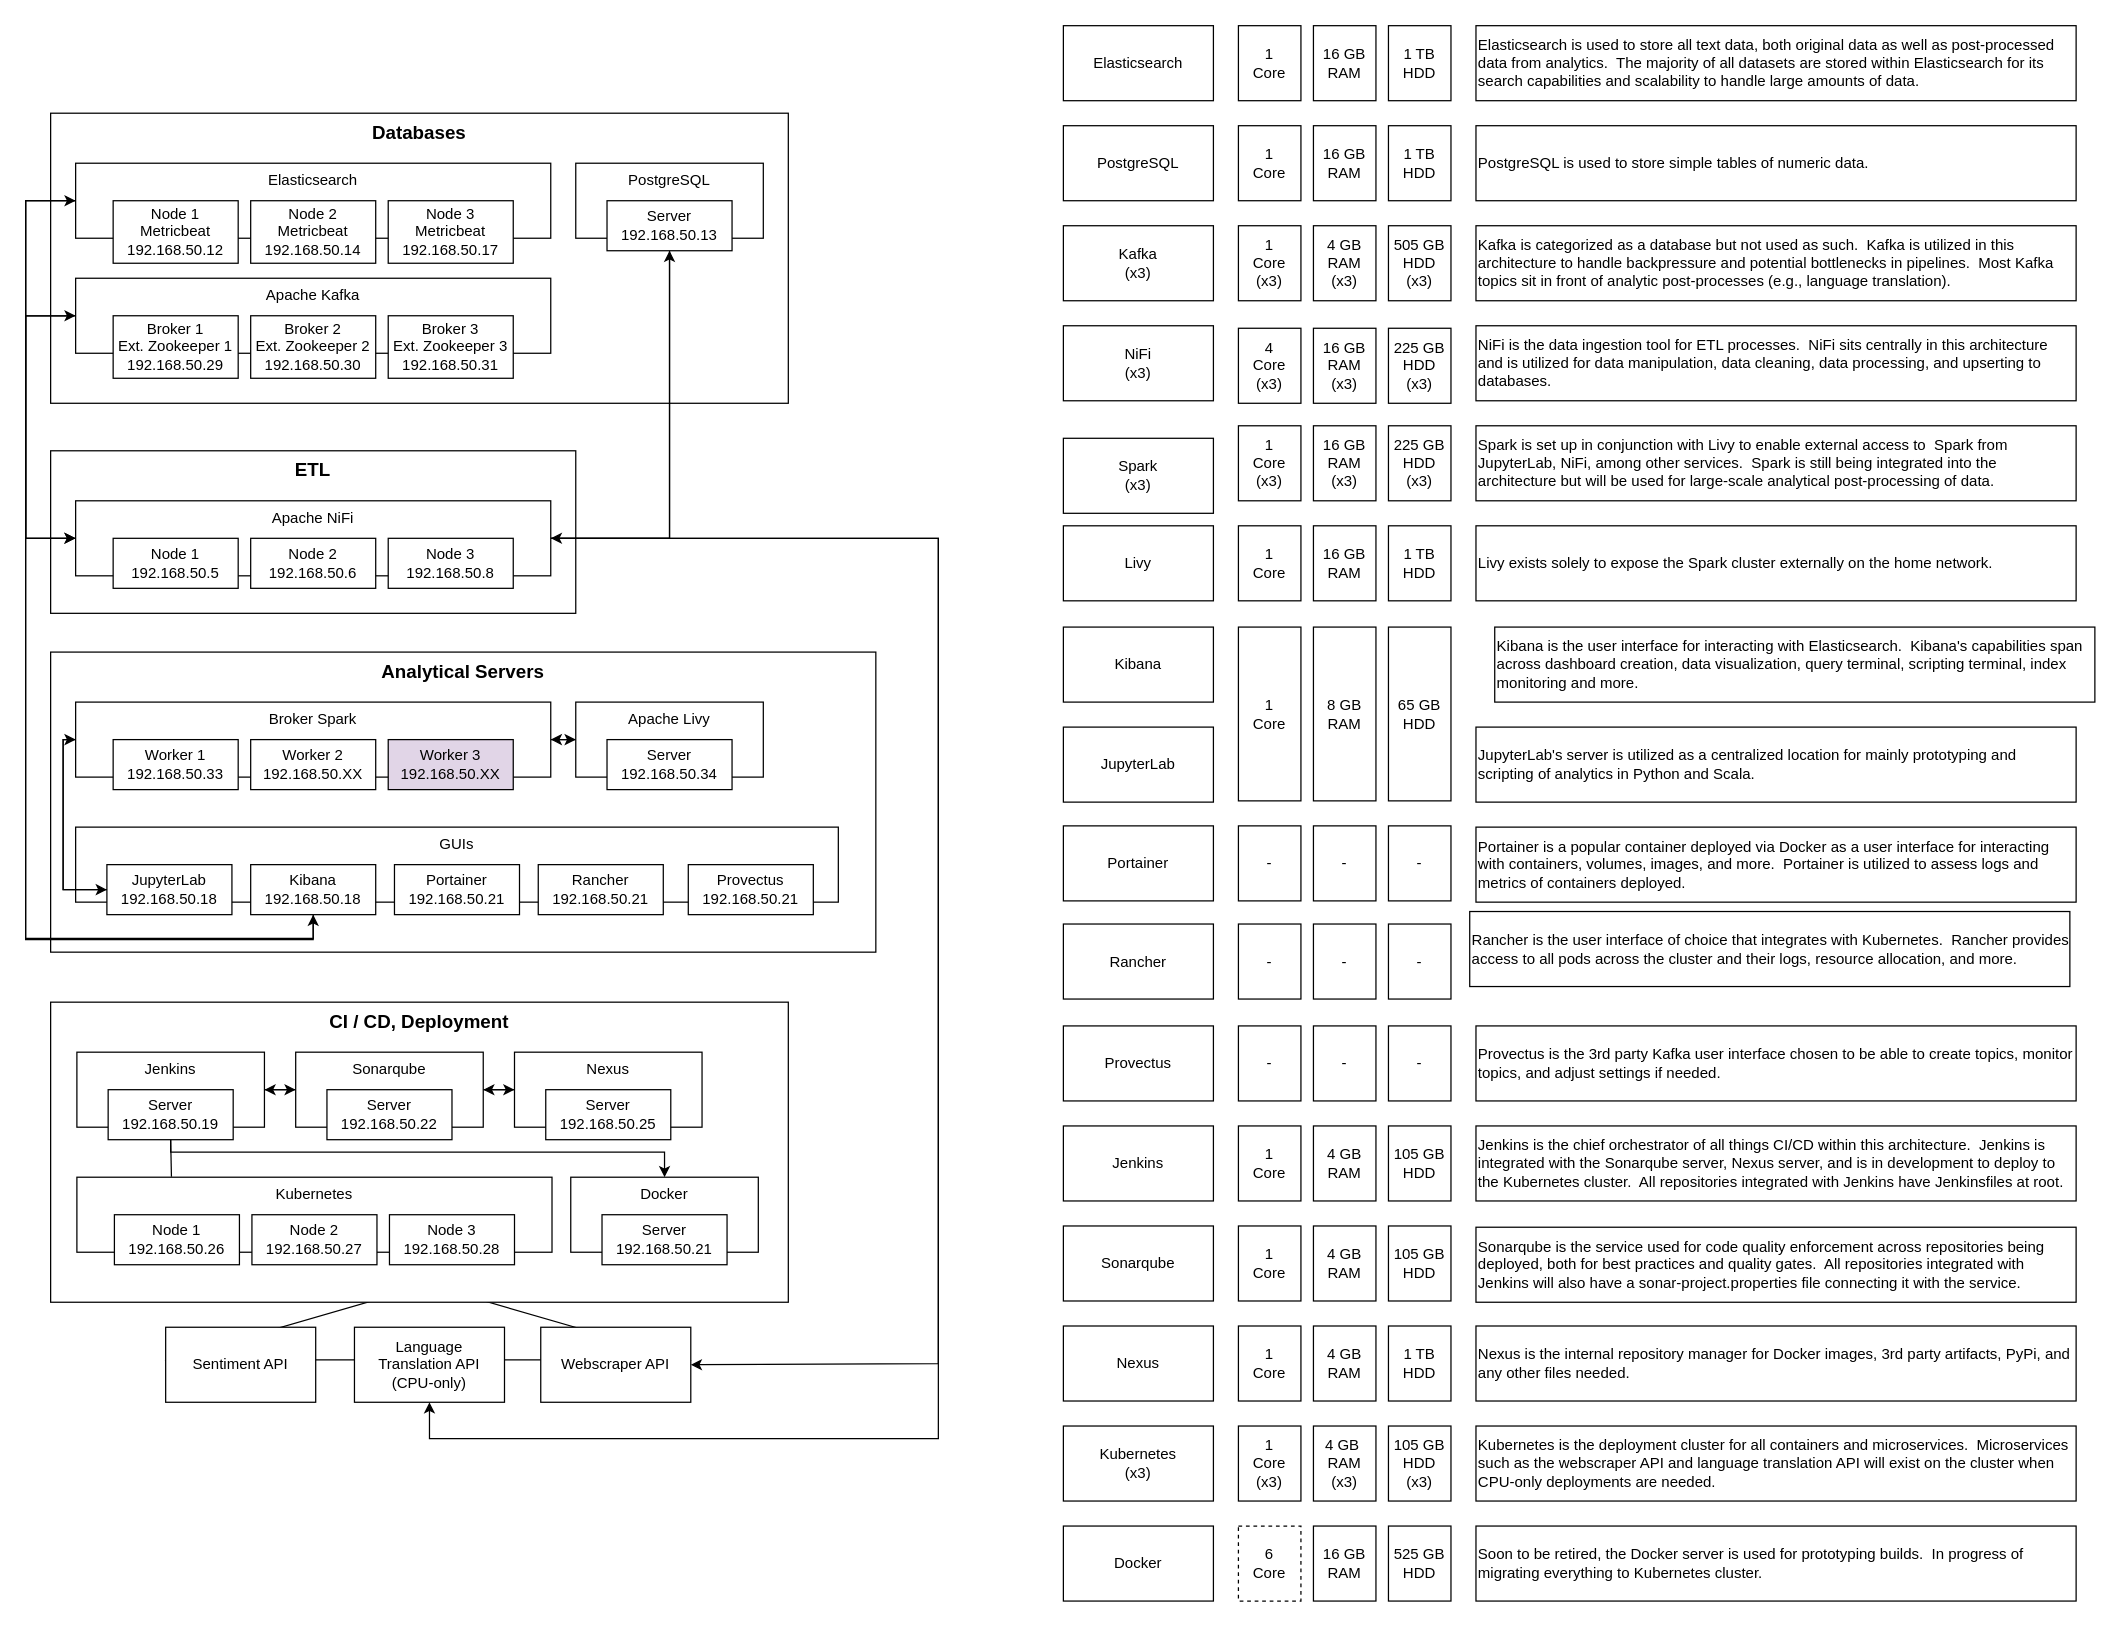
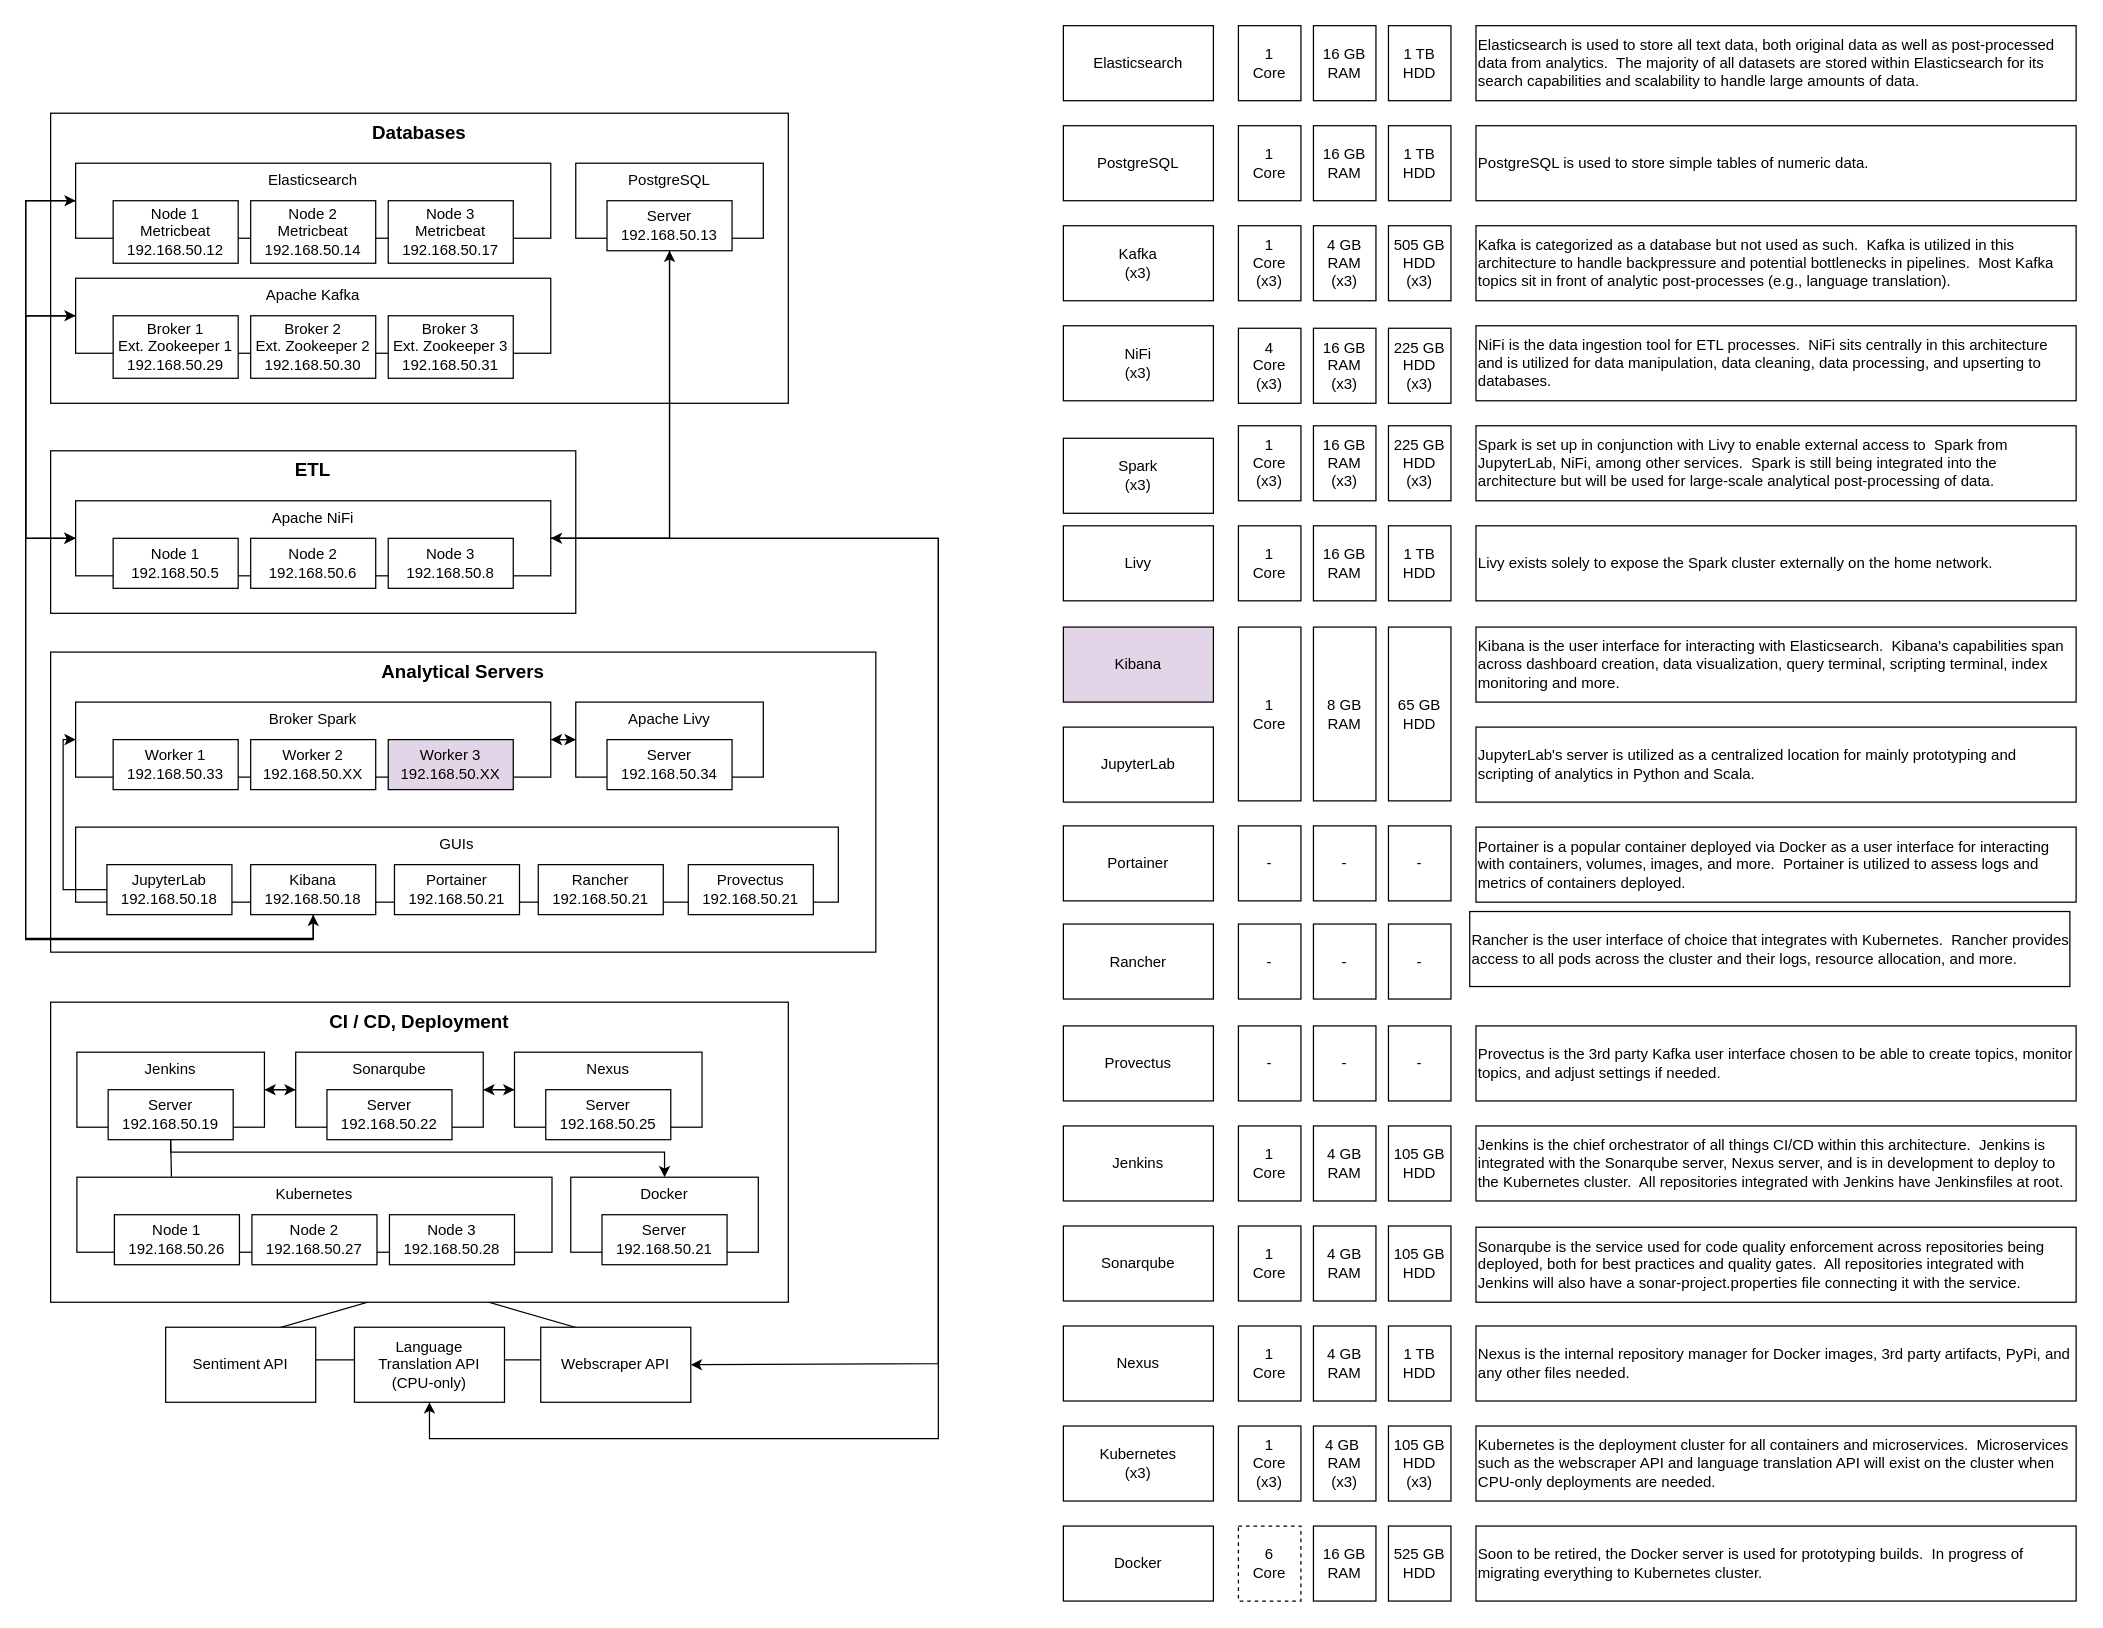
node "Kibana": fillcolor #ffffff -> #e1d5e7
node "Kibana is the user interface for interacting with Elasticsearch. Kibana's capabilities span across dashboard creation, data visualization, query terminal, scripting terminal, index monitoring and more.": moved (1794, 664) -> (1776, 664)
edge "Broker Spark" -> "JupyterLab 192.168.50.18": removed
